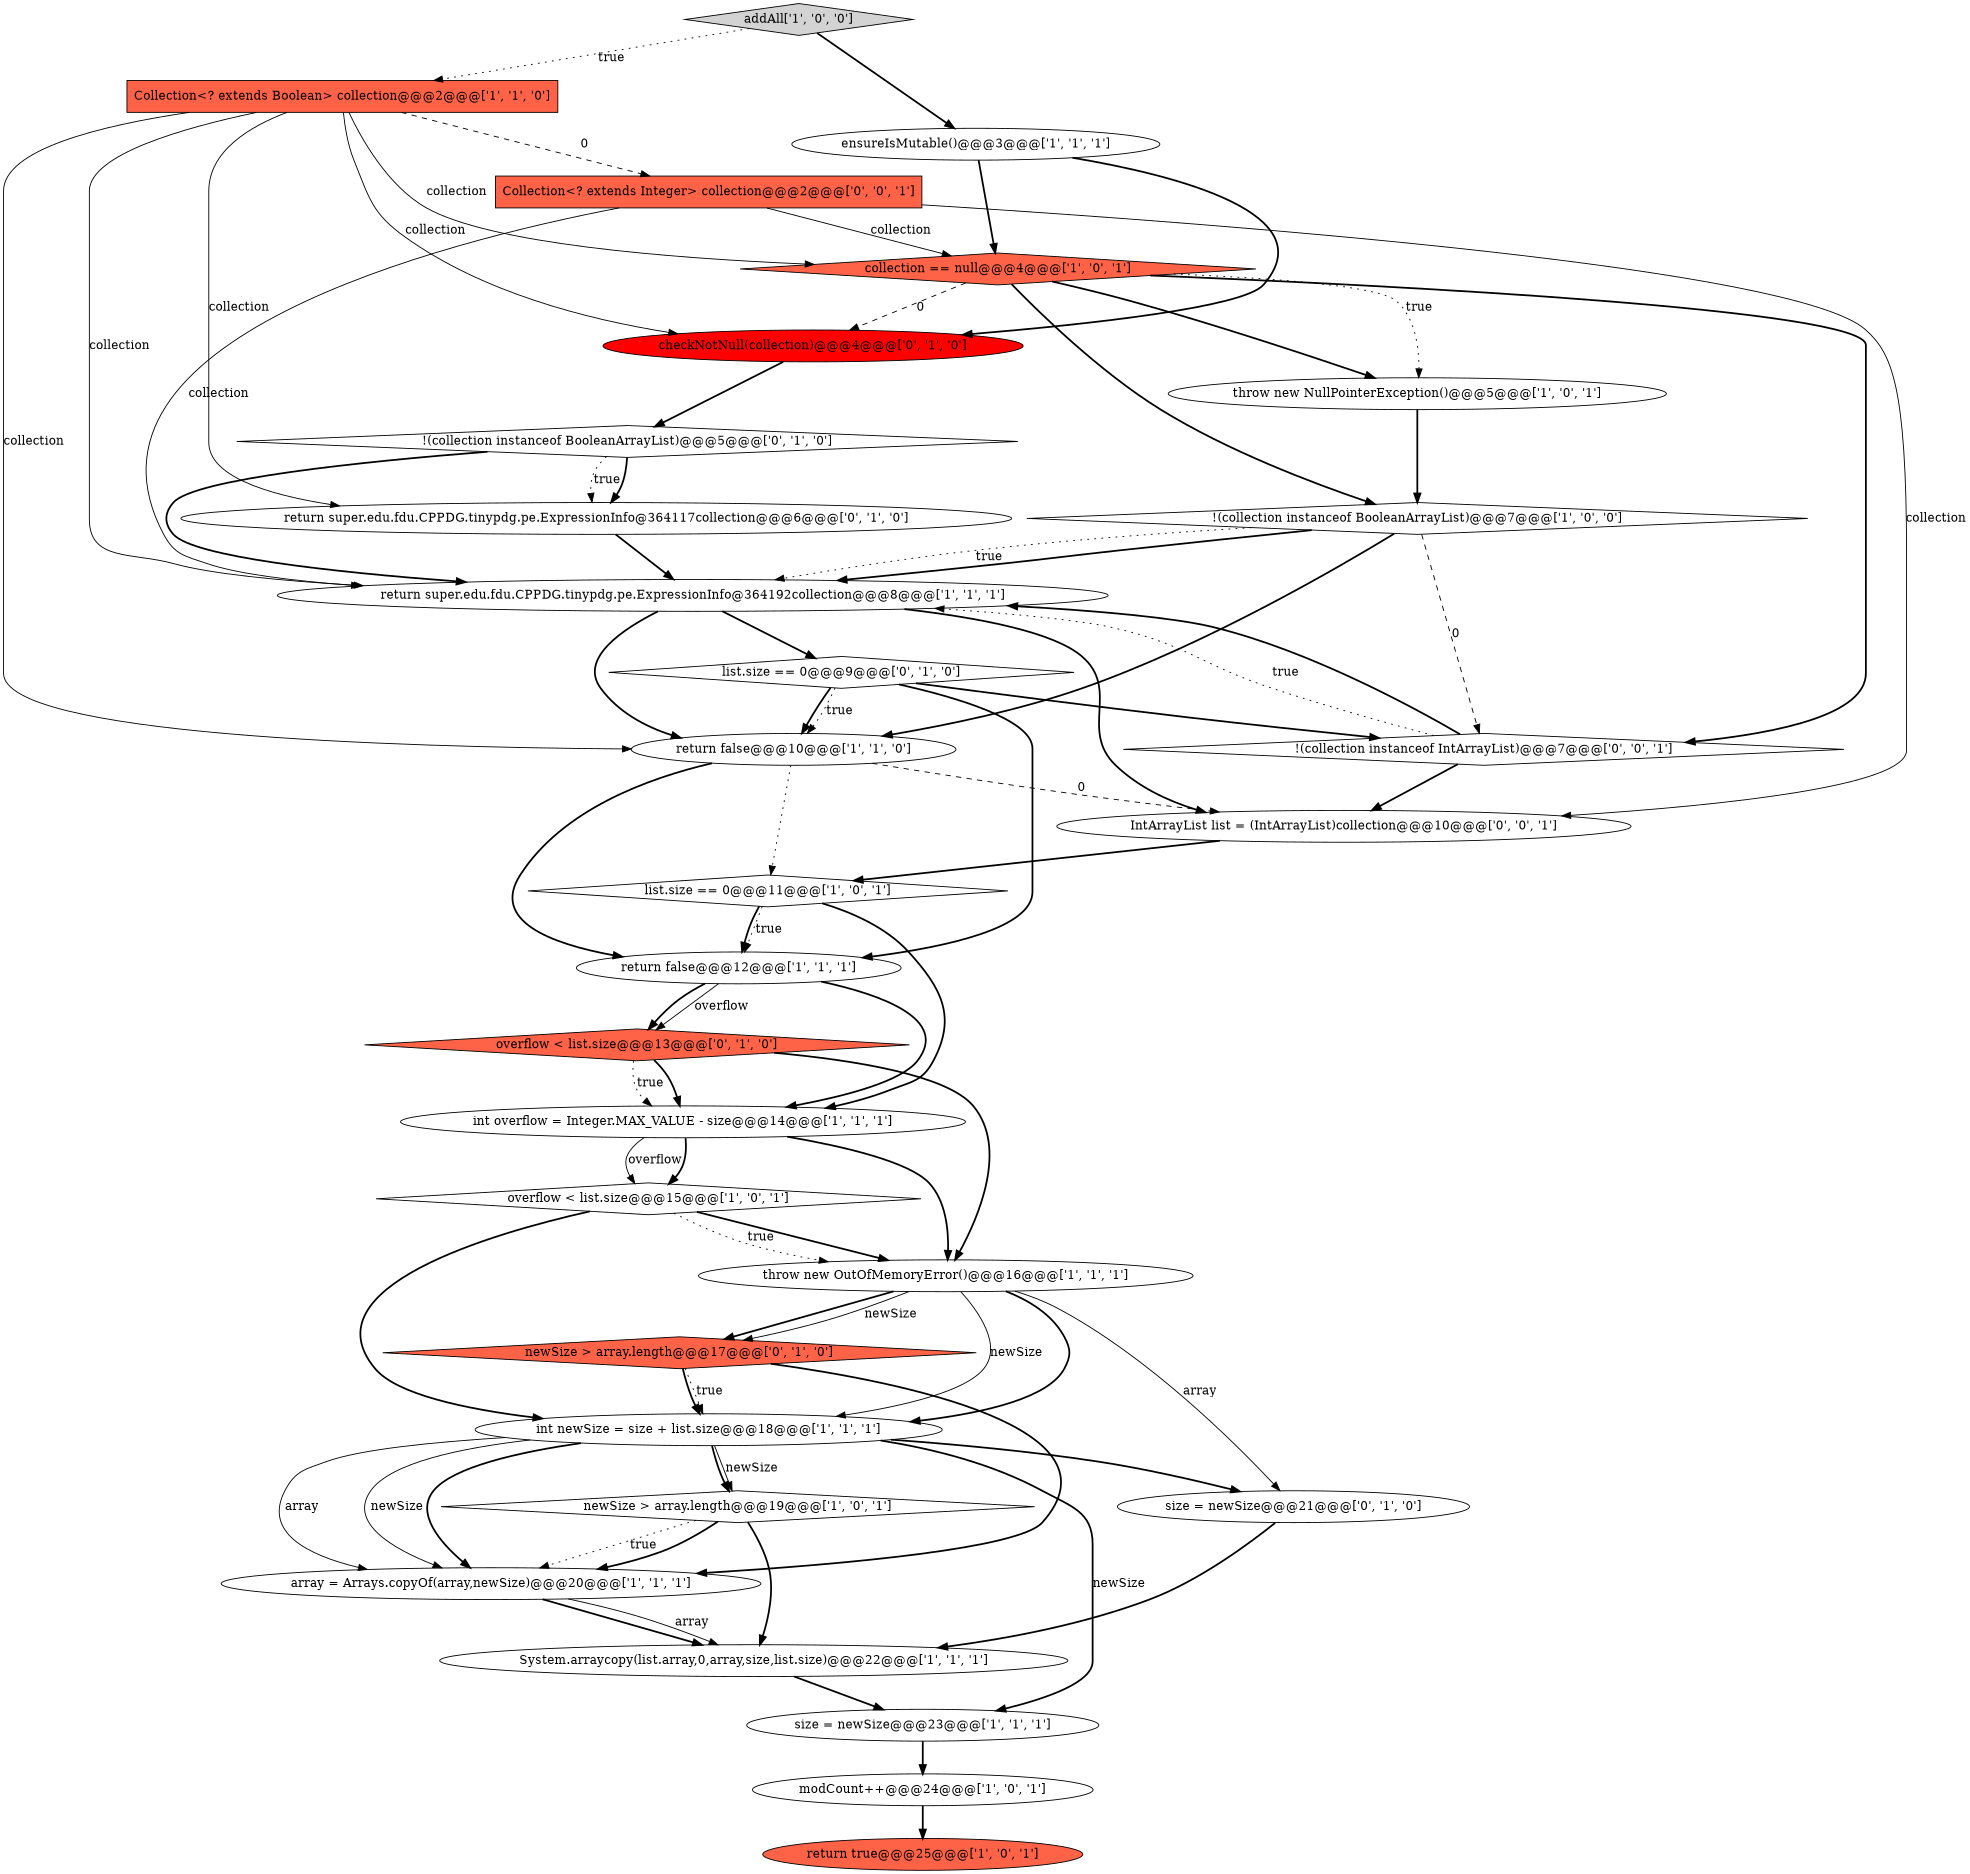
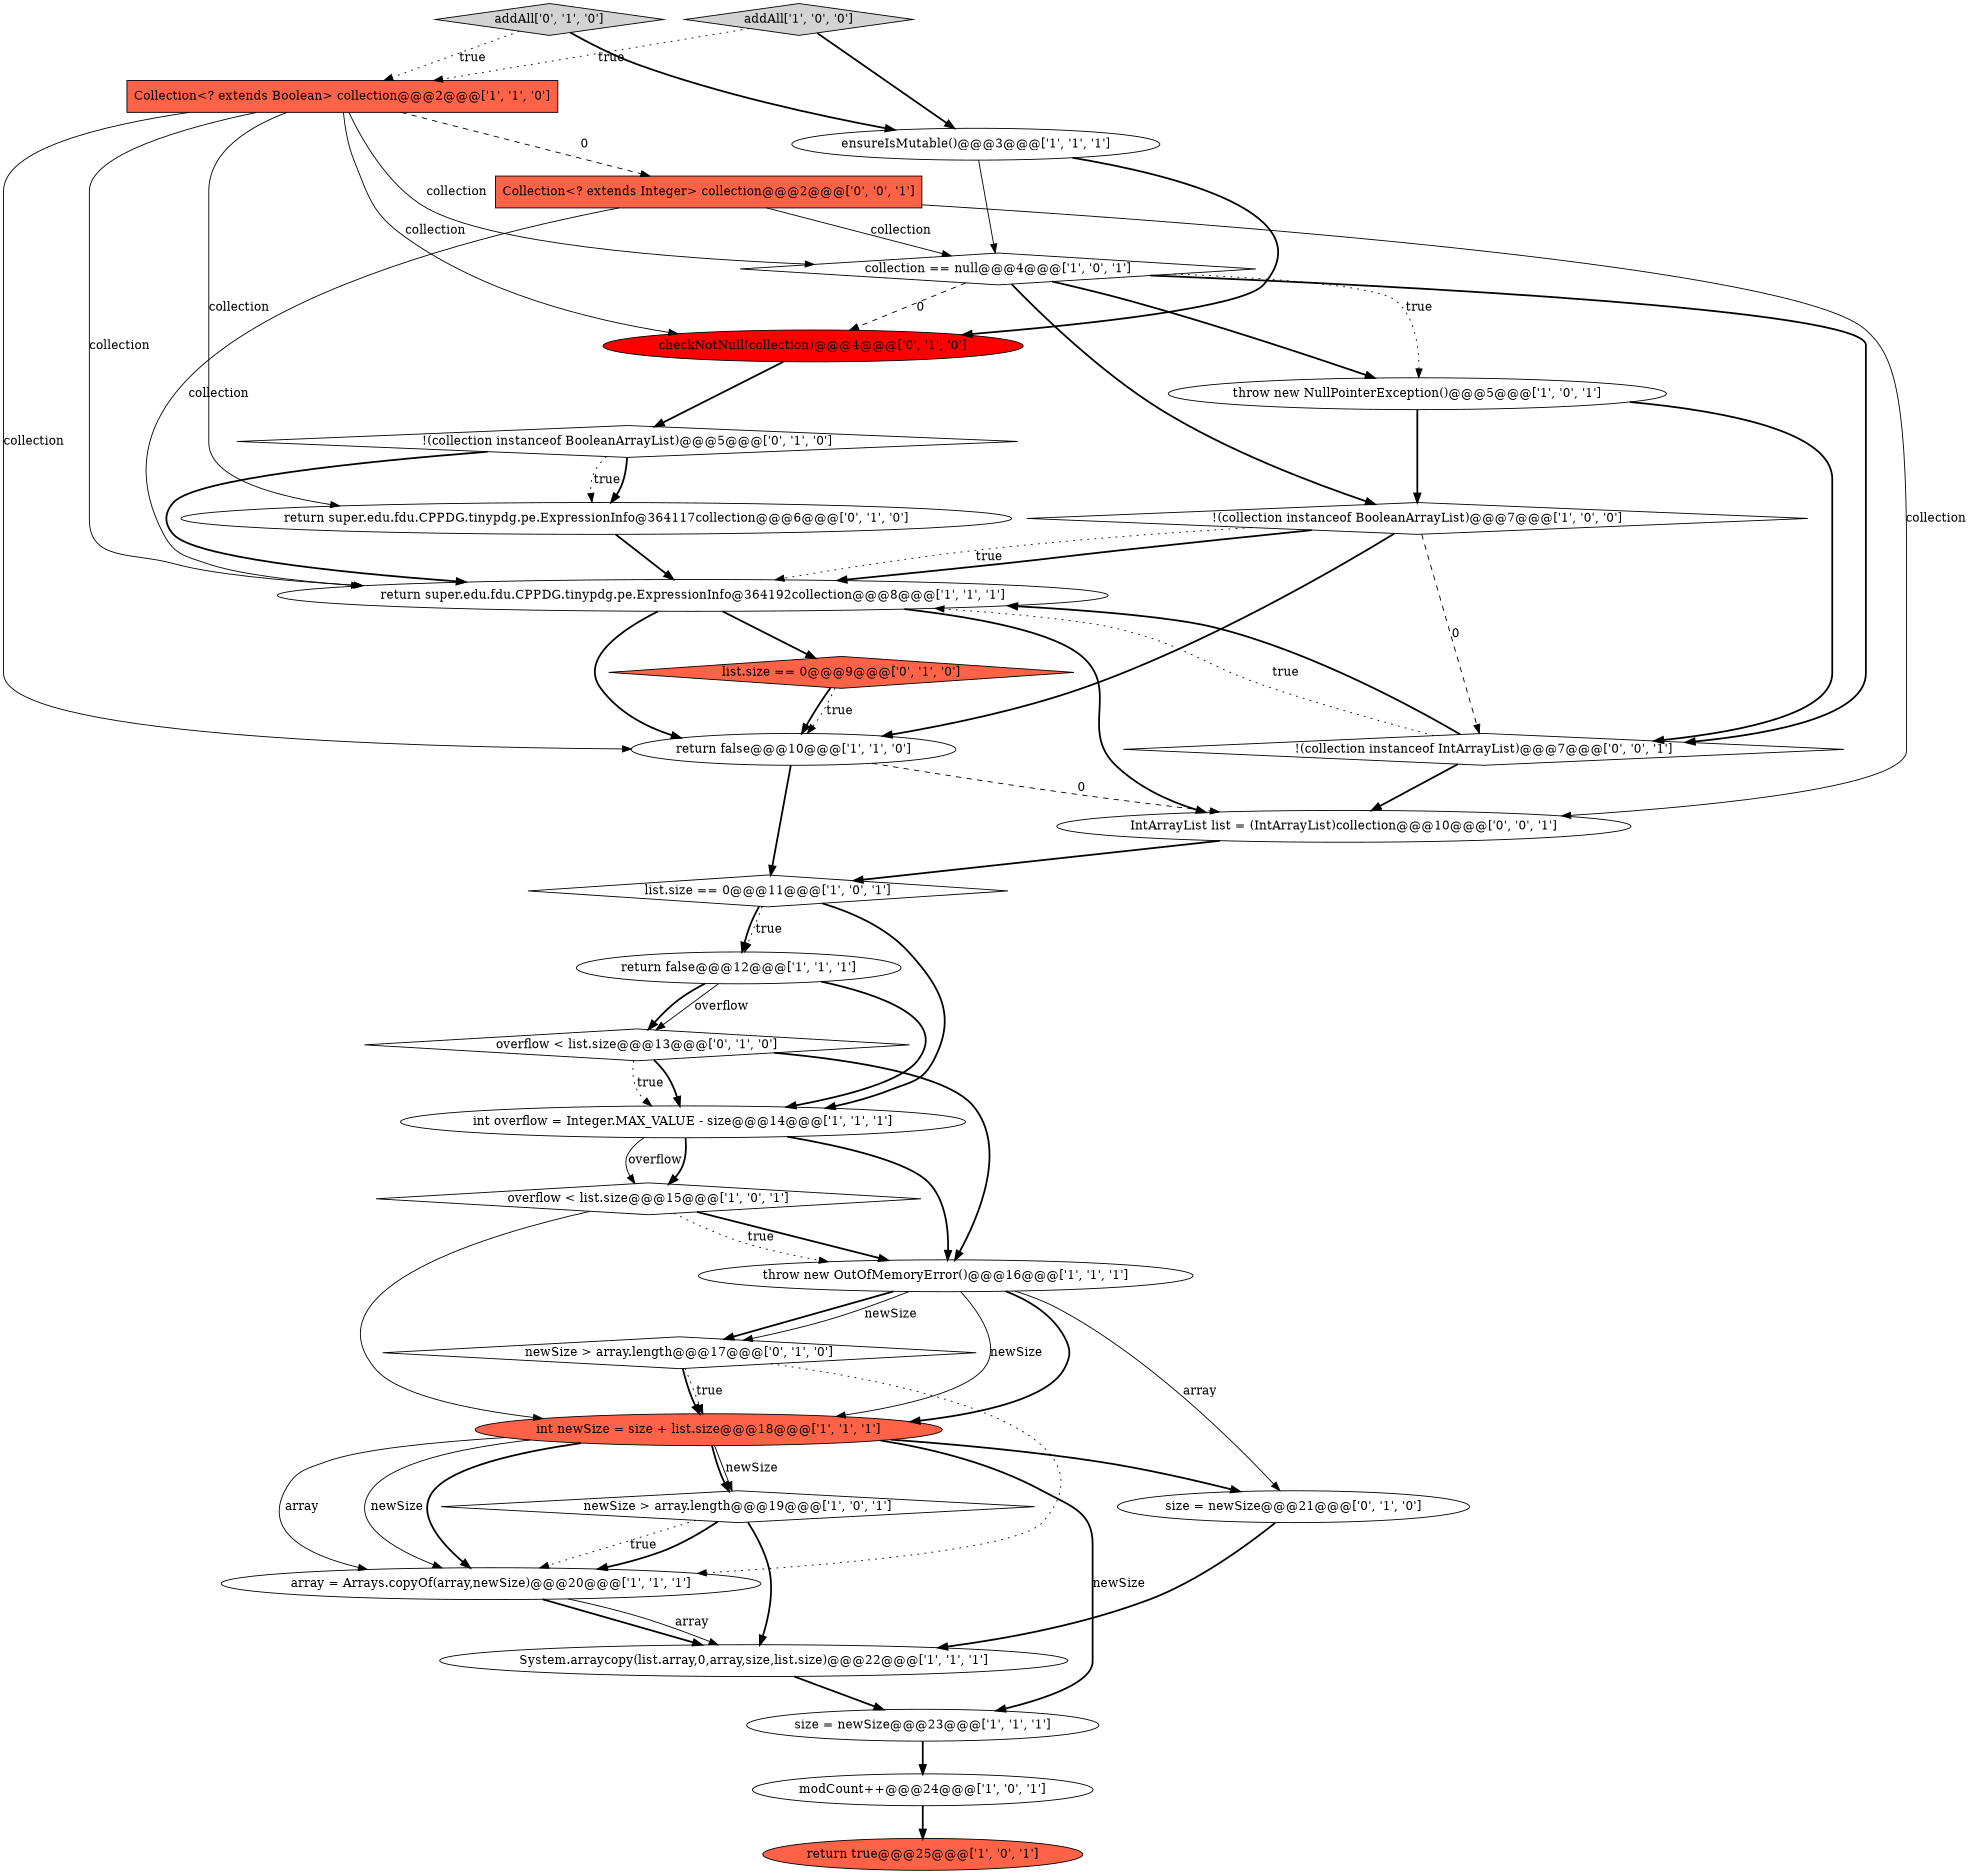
node "addAll['0', '1', '0']": added
edge "ensureIsMutable()@@@3@@@['1', '1', '1']" -> "collection == null@@@4@@@['1', '0', '1']": style bold -> solid
node "collection == null@@@4@@@['1', '0', '1']": fillcolor tomato -> white
node "list.size == 0@@@9@@@['0', '1', '0']": fillcolor white -> tomato
edge "list.size == 0@@@9@@@['0', '1', '0']" -> "!(collection instanceof IntArrayList)@@@7@@@['0', '0', '1']": now "throw new NullPointerException()@@@5@@@['1', '0', '1']" -> "!(collection instanceof IntArrayList)@@@7@@@['0', '0', '1']"
edge "return false@@@10@@@['1', '1', '0']" -> "list.size == 0@@@11@@@['1', '0', '1']": style dotted -> bold
edge "list.size == 0@@@9@@@['0', '1', '0']" -> "return false@@@12@@@['1', '1', '1']": removed
edge "return false@@@10@@@['1', '1', '0']" -> "return false@@@12@@@['1', '1', '1']": removed
node "overflow < list.size@@@13@@@['0', '1', '0']": fillcolor tomato -> white
edge "overflow < list.size@@@15@@@['1', '0', '1']" -> "int newSize = size + list.size@@@18@@@['1', '1', '1']": style bold -> solid
node "newSize > array.length@@@17@@@['0', '1', '0']": fillcolor tomato -> white
node "int newSize = size + list.size@@@18@@@['1', '1', '1']": fillcolor white -> tomato
edge "newSize > array.length@@@17@@@['0', '1', '0']" -> "array = Arrays.copyOf(array,newSize)@@@20@@@['1', '1', '1']": style bold -> dotted
